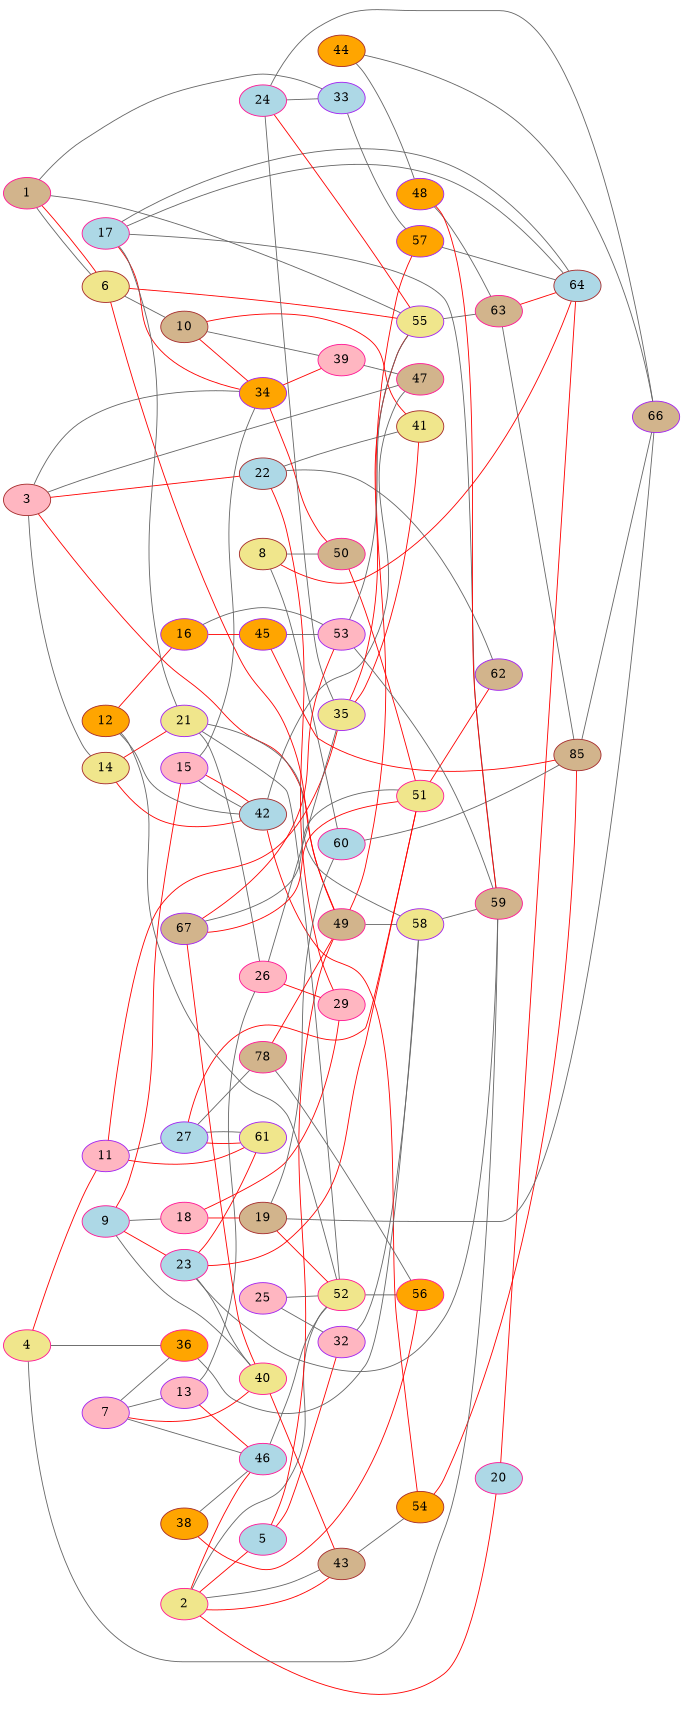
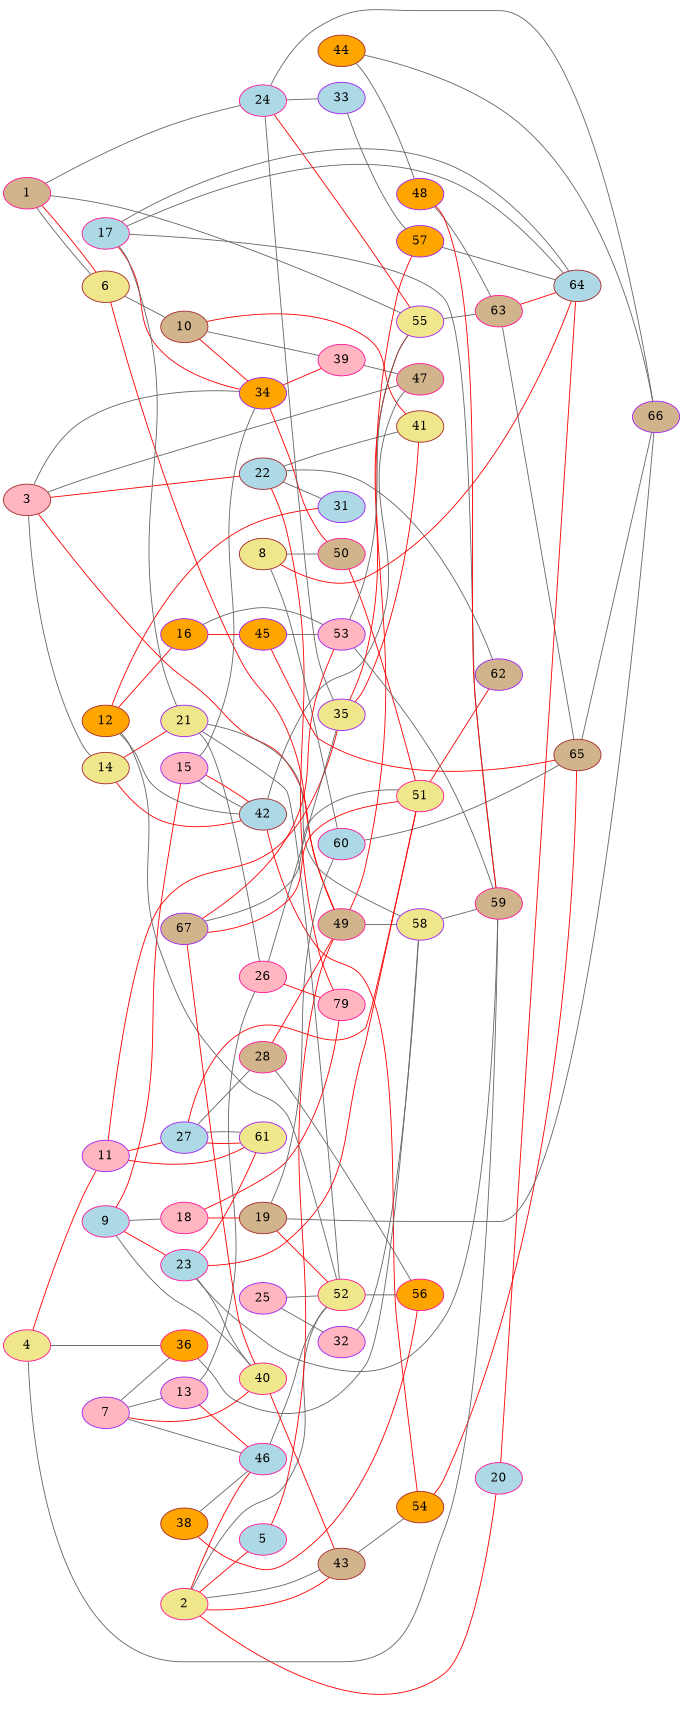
edge "33" -- "1": now "24" -- "1"
edge "6" -- "55": removed
node "31": added
node "85": label "85" -> "65"
node "29": label "29" -> "79"
node "78": label "78" -> "28"
edge "27" -- "11": color gray40 -> red
edge "32" -- "5": removed
